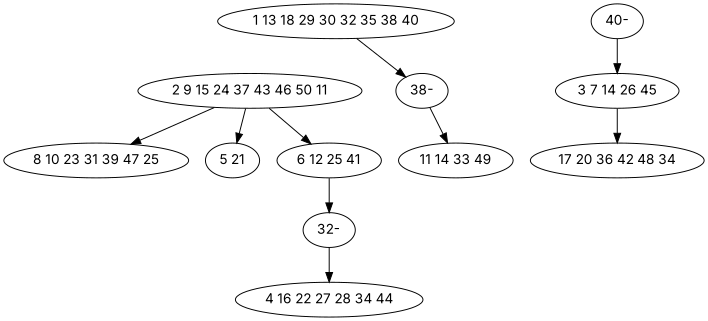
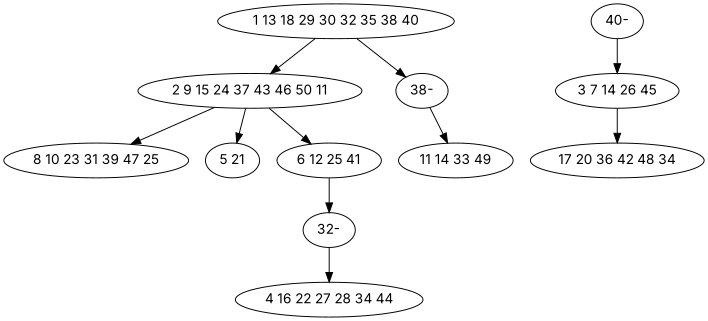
edge "1 13 18 29 30 32 35 38 40" -> "2 9 15 24 37 43 46 50 11": added
